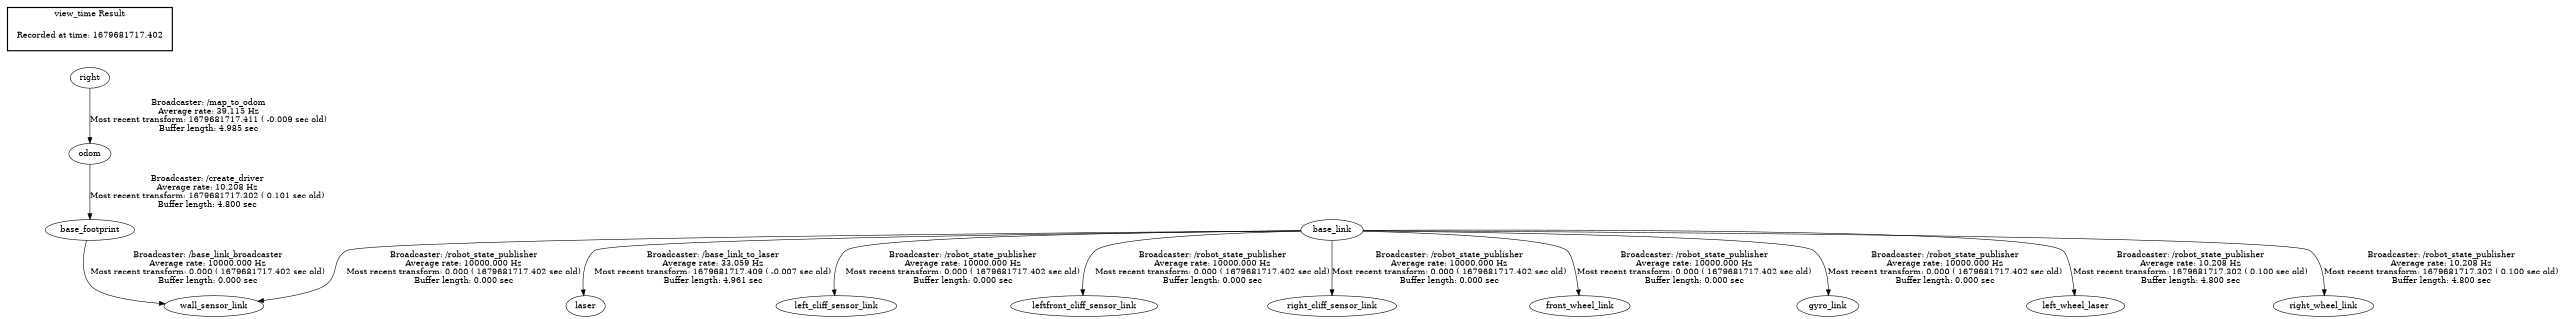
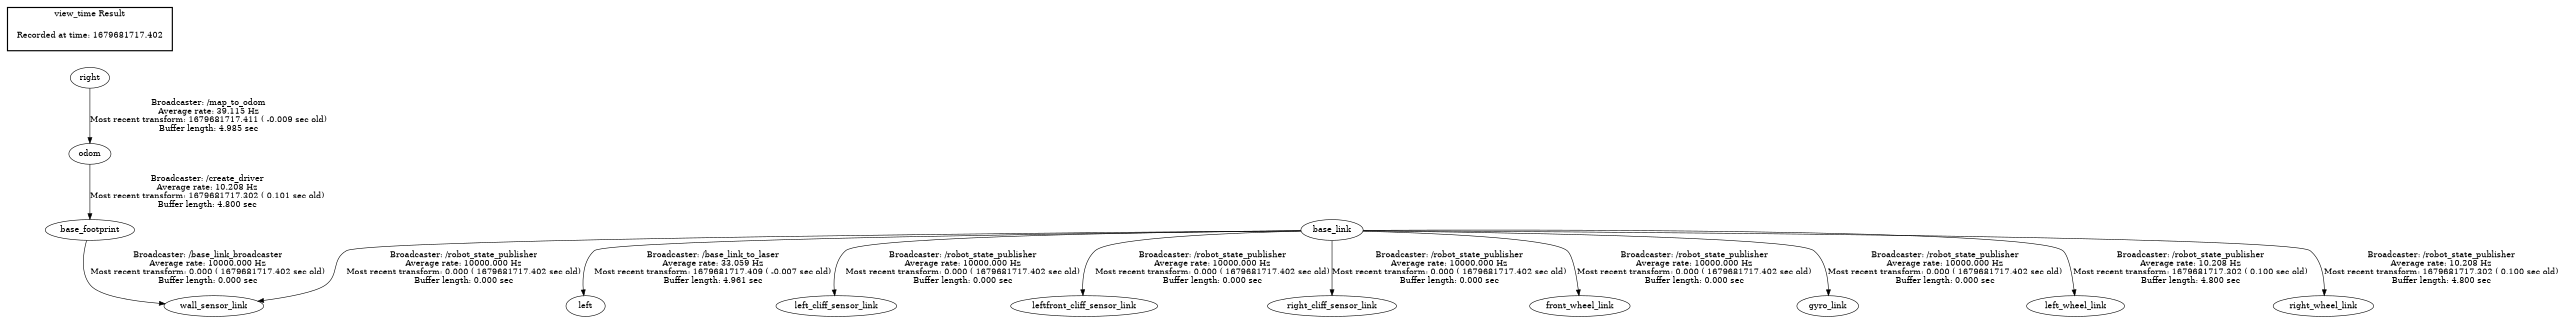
node "laser": label "laser" -> "left"
node "left_wheel_laser": label "left_wheel_laser" -> "left_wheel_link"
